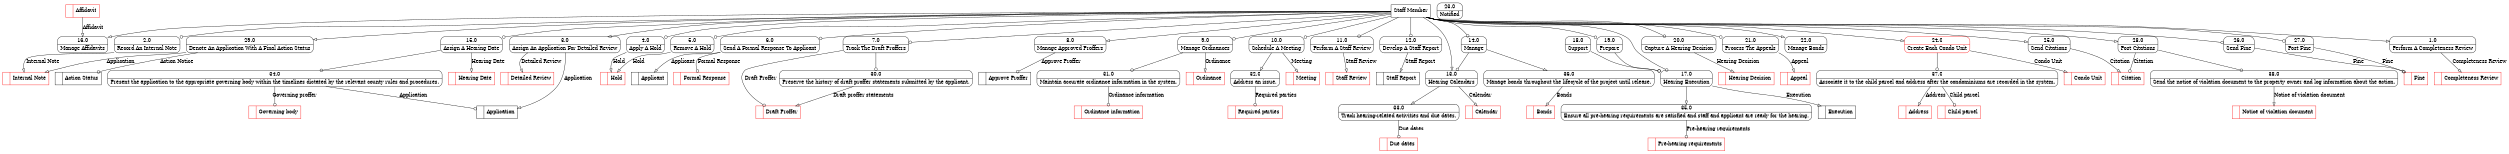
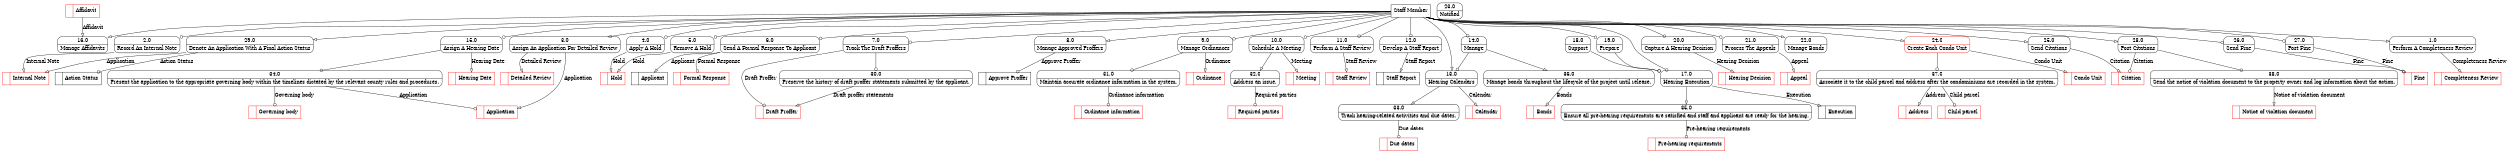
edge "29.0" -> "Action Status": label "Action Notice" -> "Action Status"
edge "34.0" -> "Governing body": label "Governing proffer" -> "Governing body"
node "Application": color black -> red
